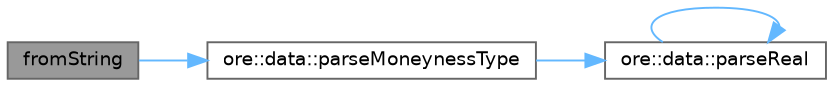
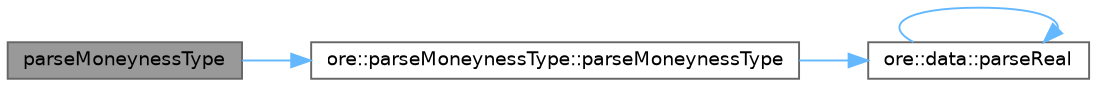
node "fromString": label "fromString" -> "parseMoneynessType"
node "ore::data::parseMoneynessType": label "ore::data::parseMoneynessType" -> "ore::parseMoneynessType::parseMoneynessType"
